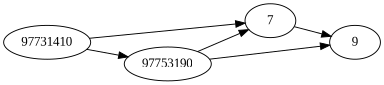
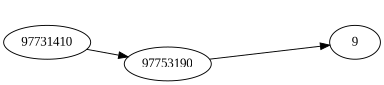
node "7": removed
